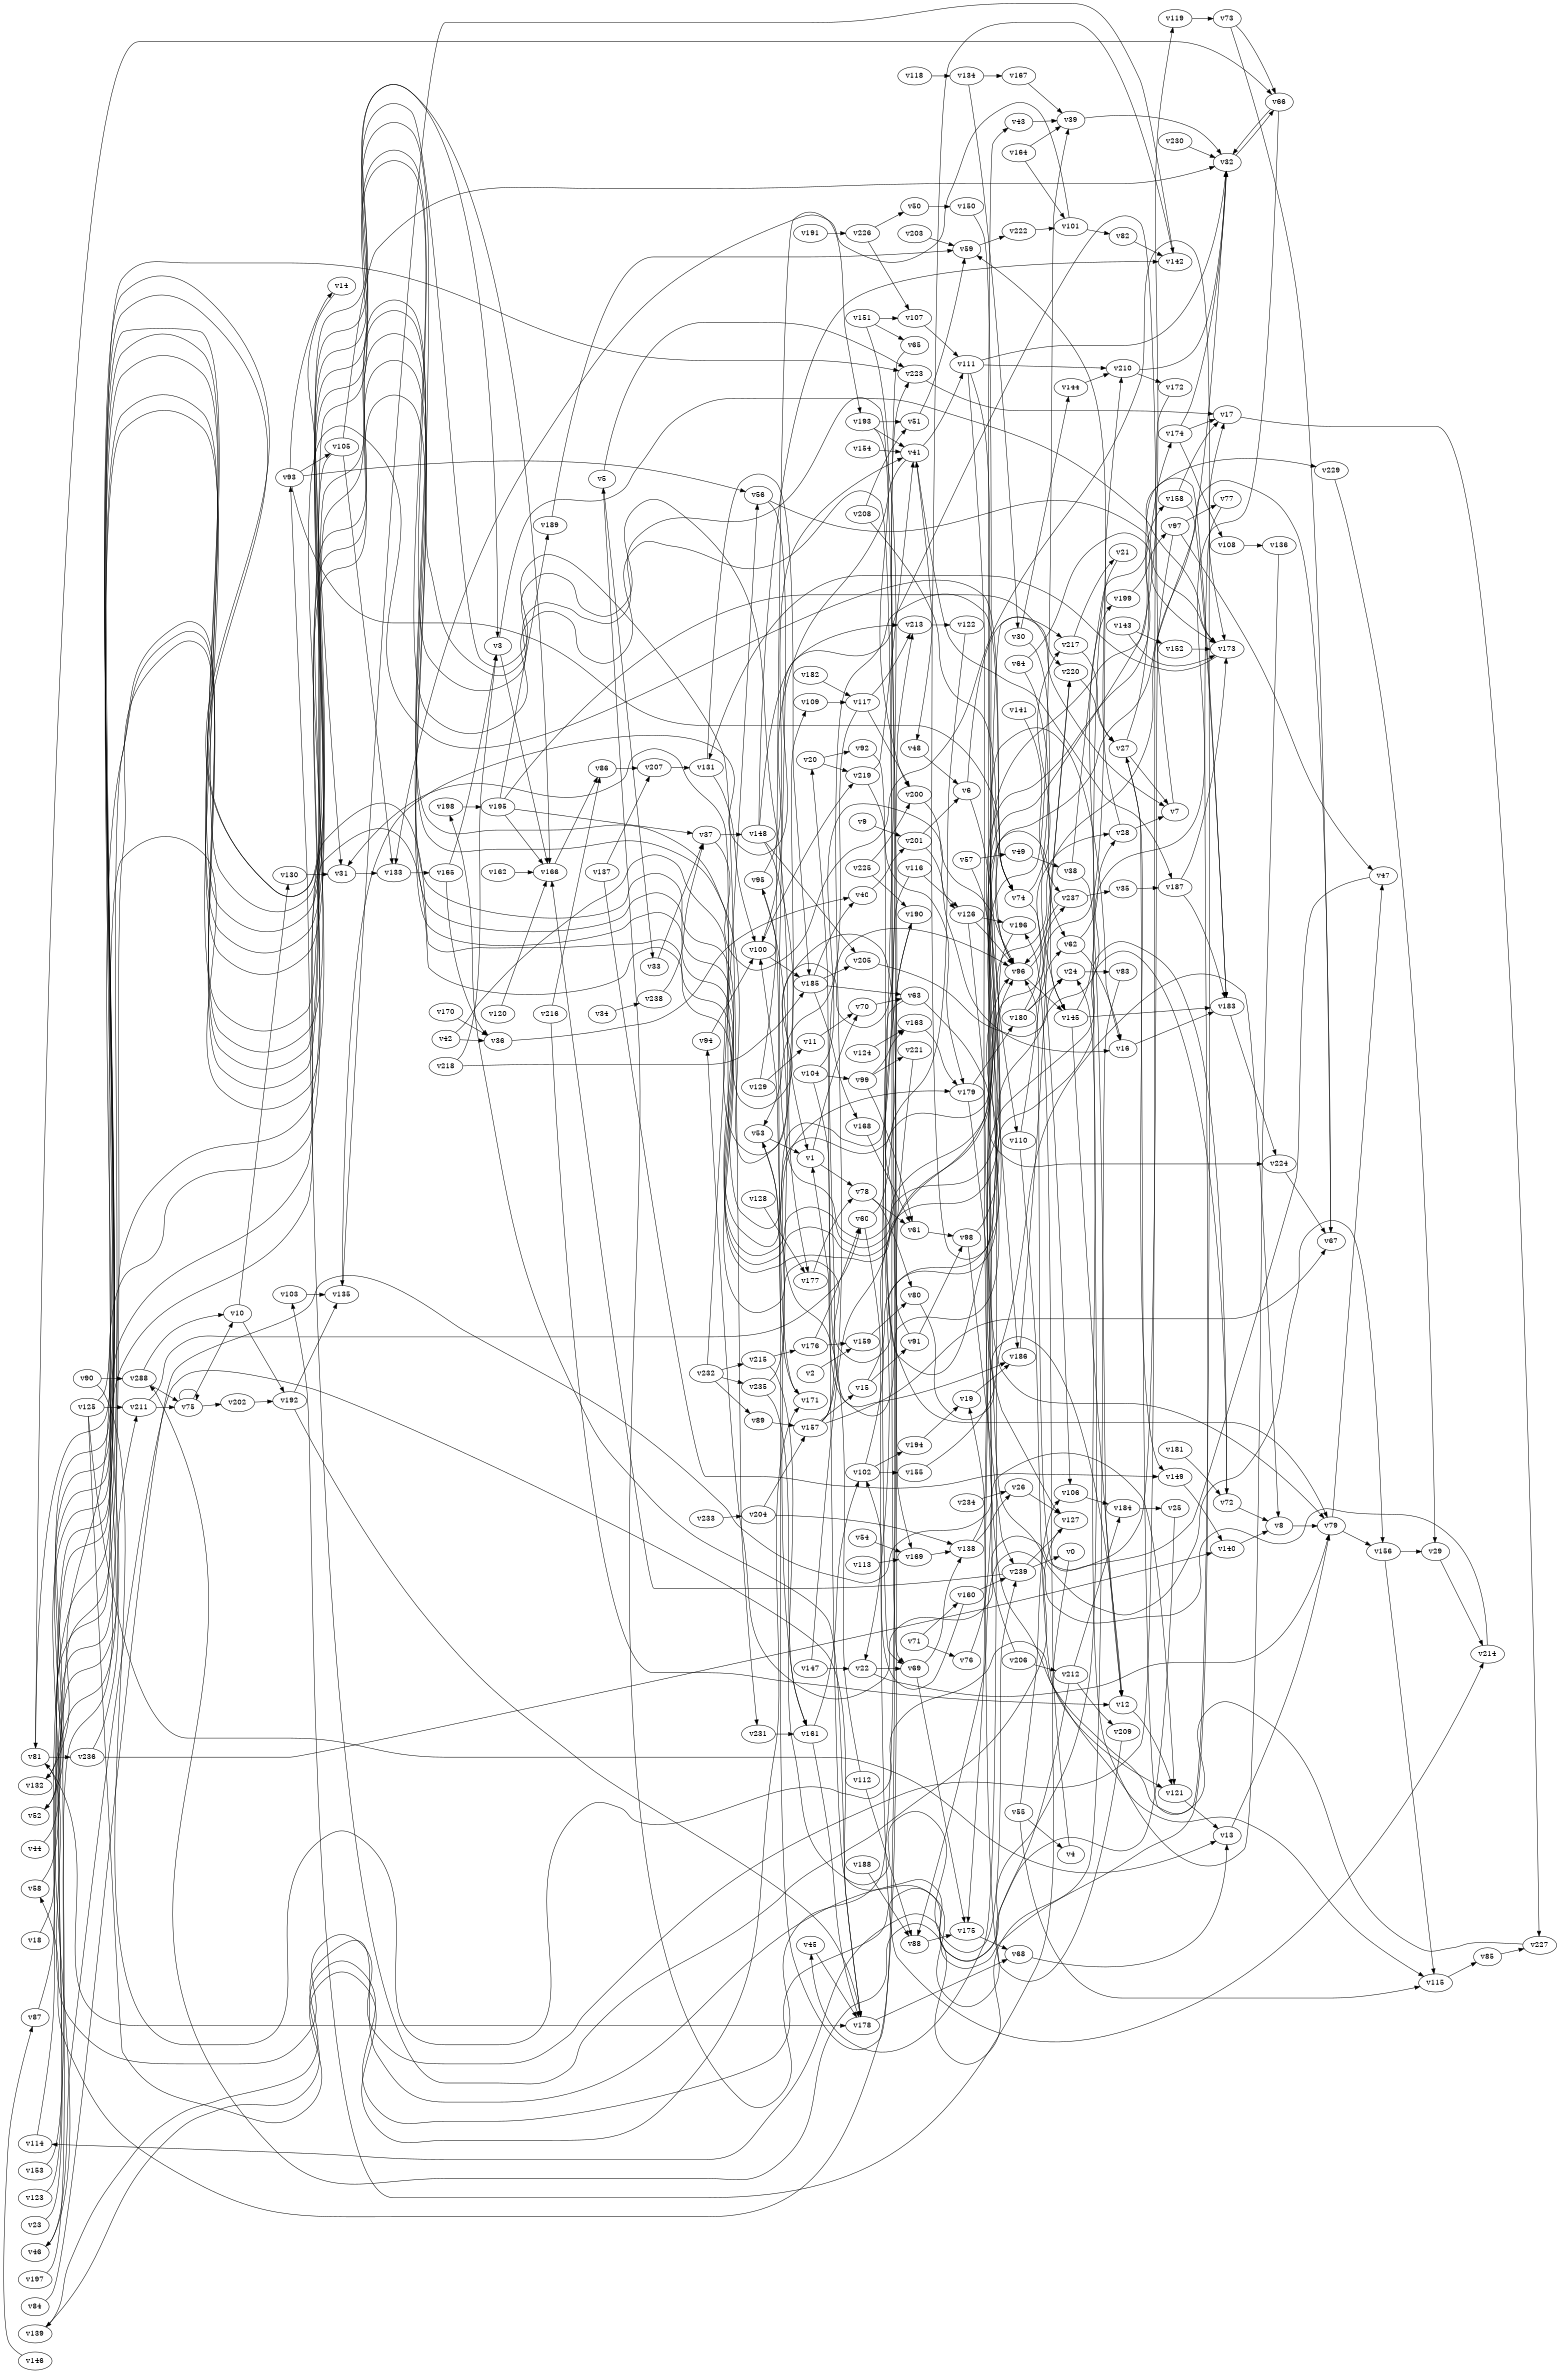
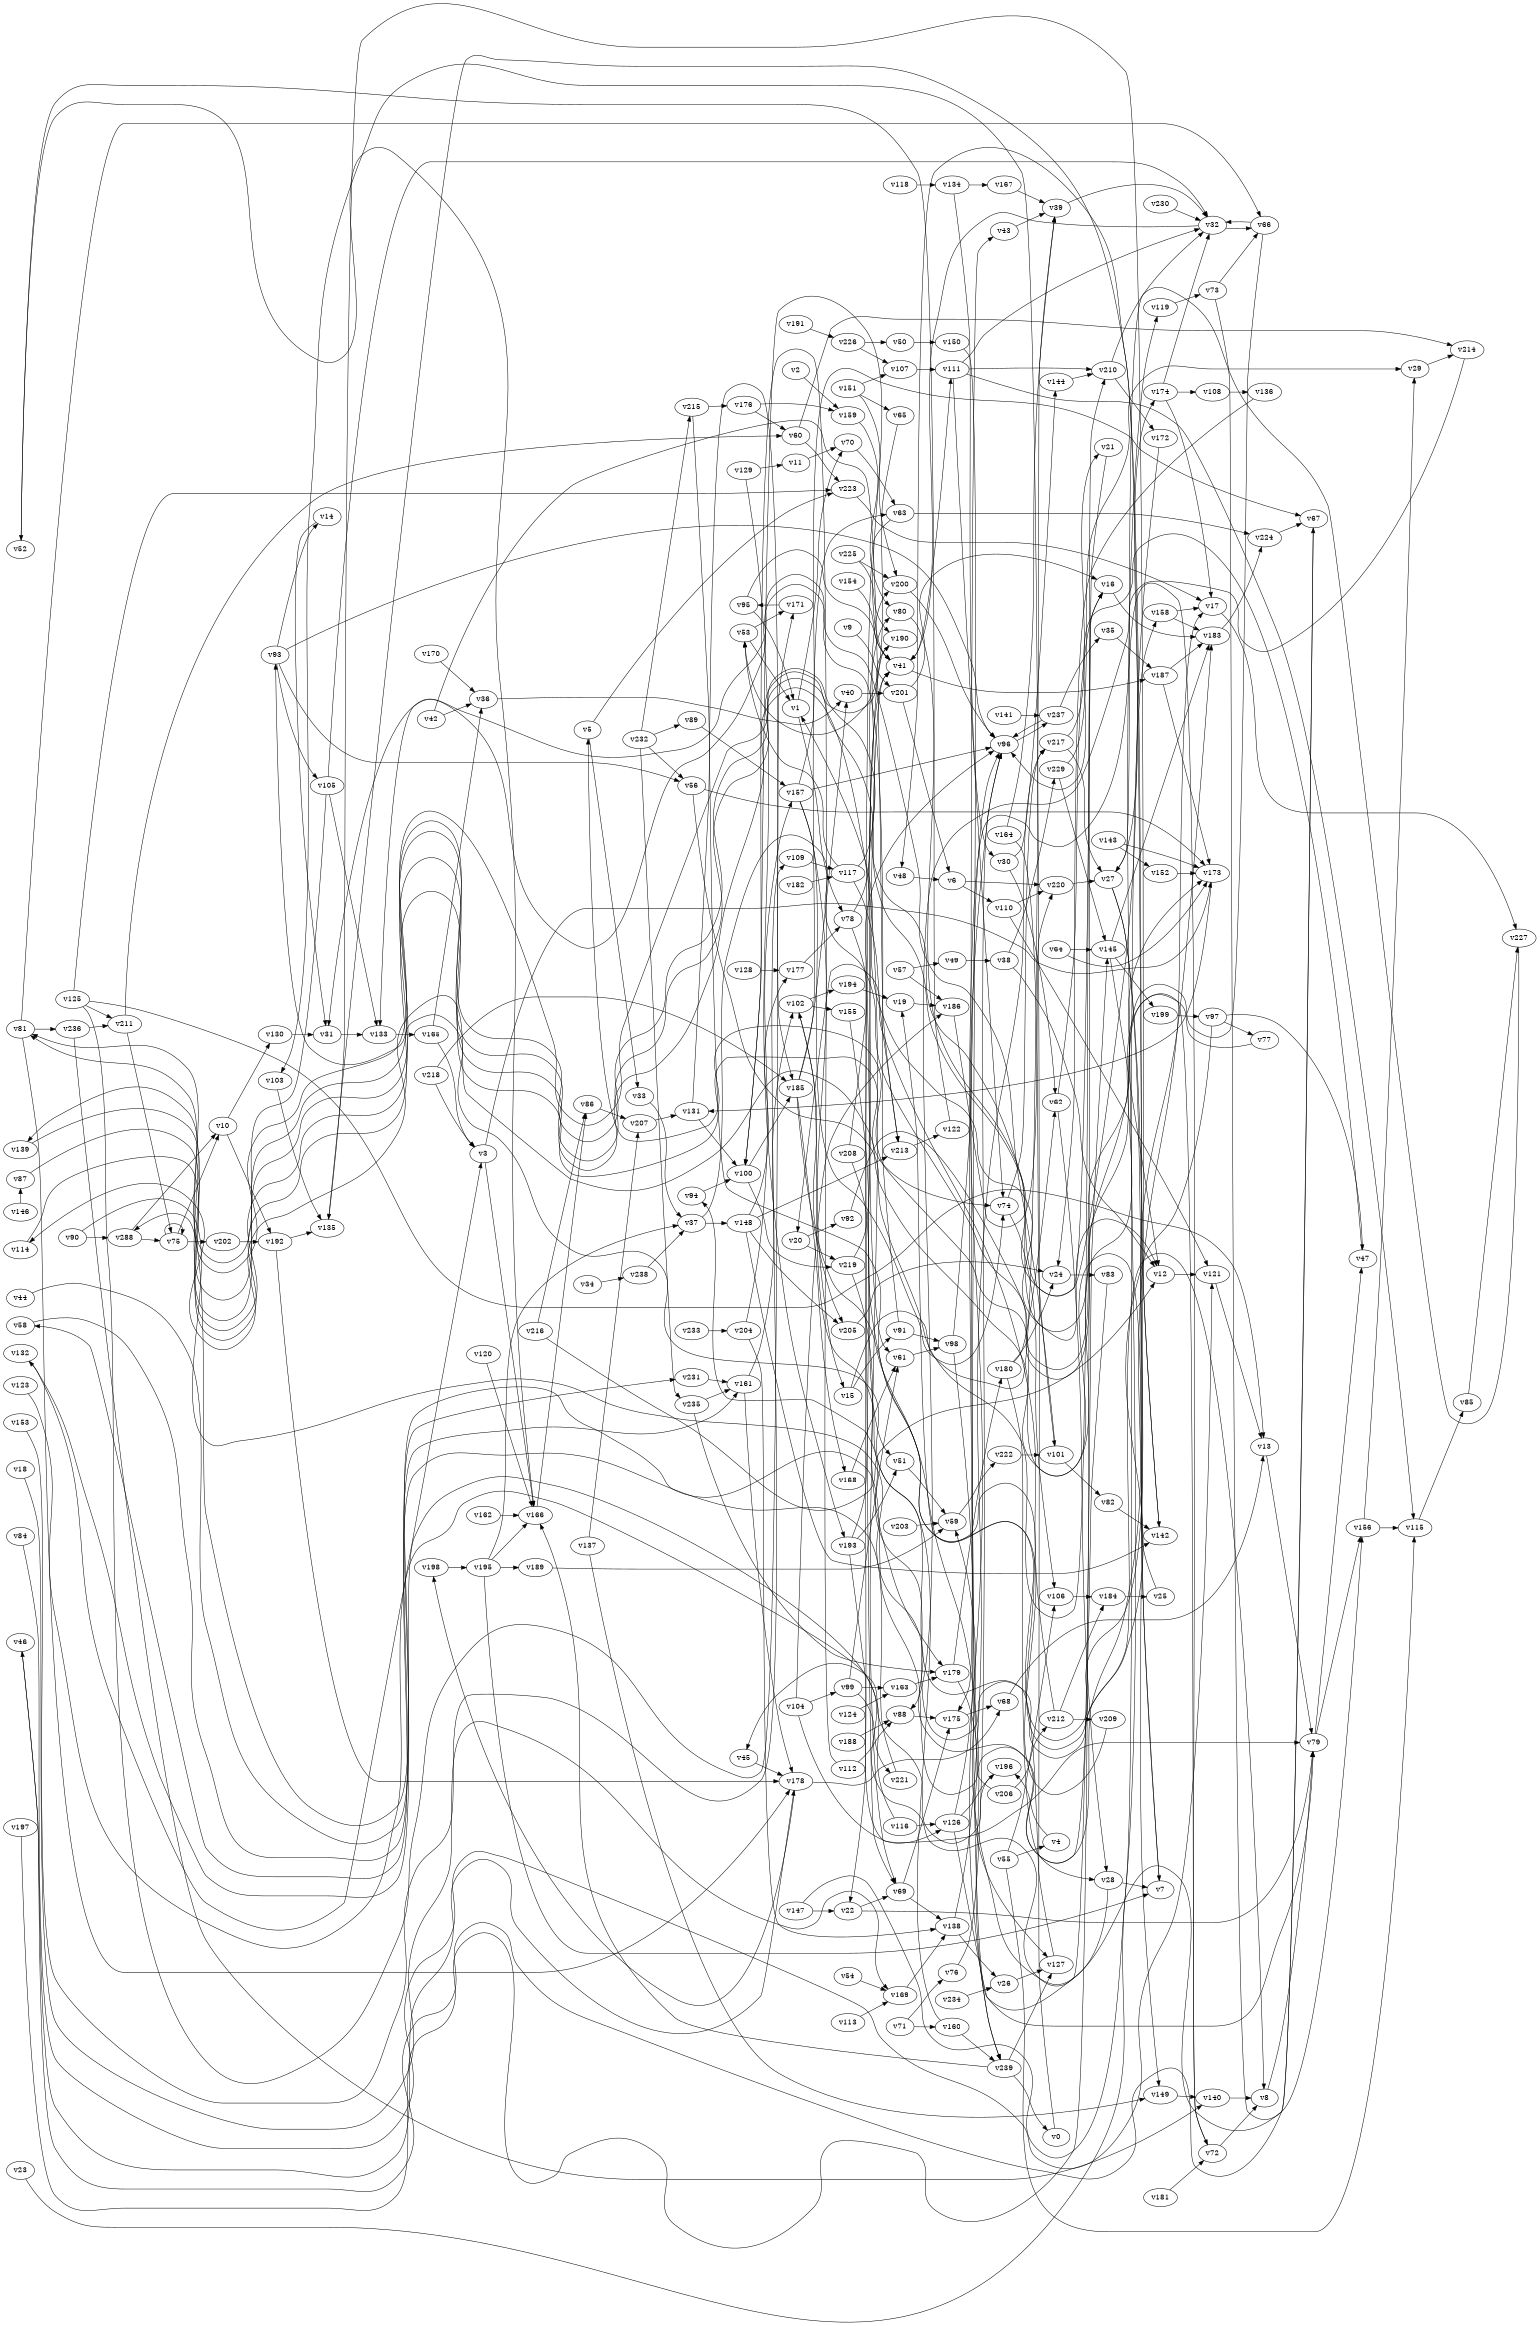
edge "v96" -> "v145": now "v229" -> "v145"
